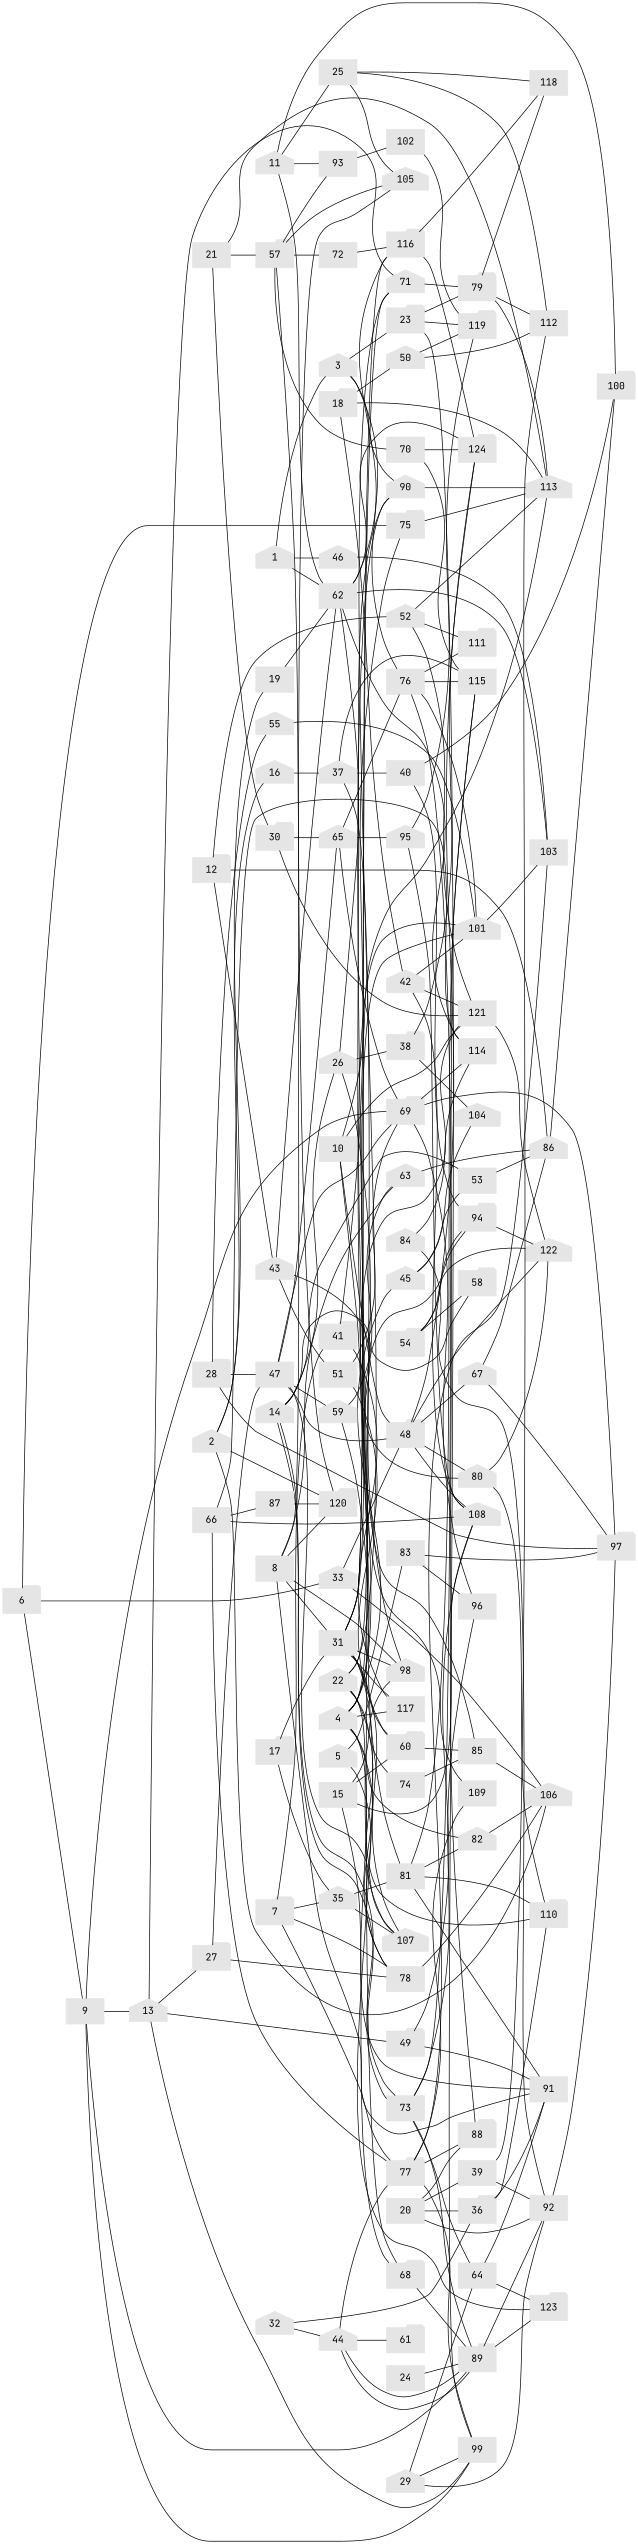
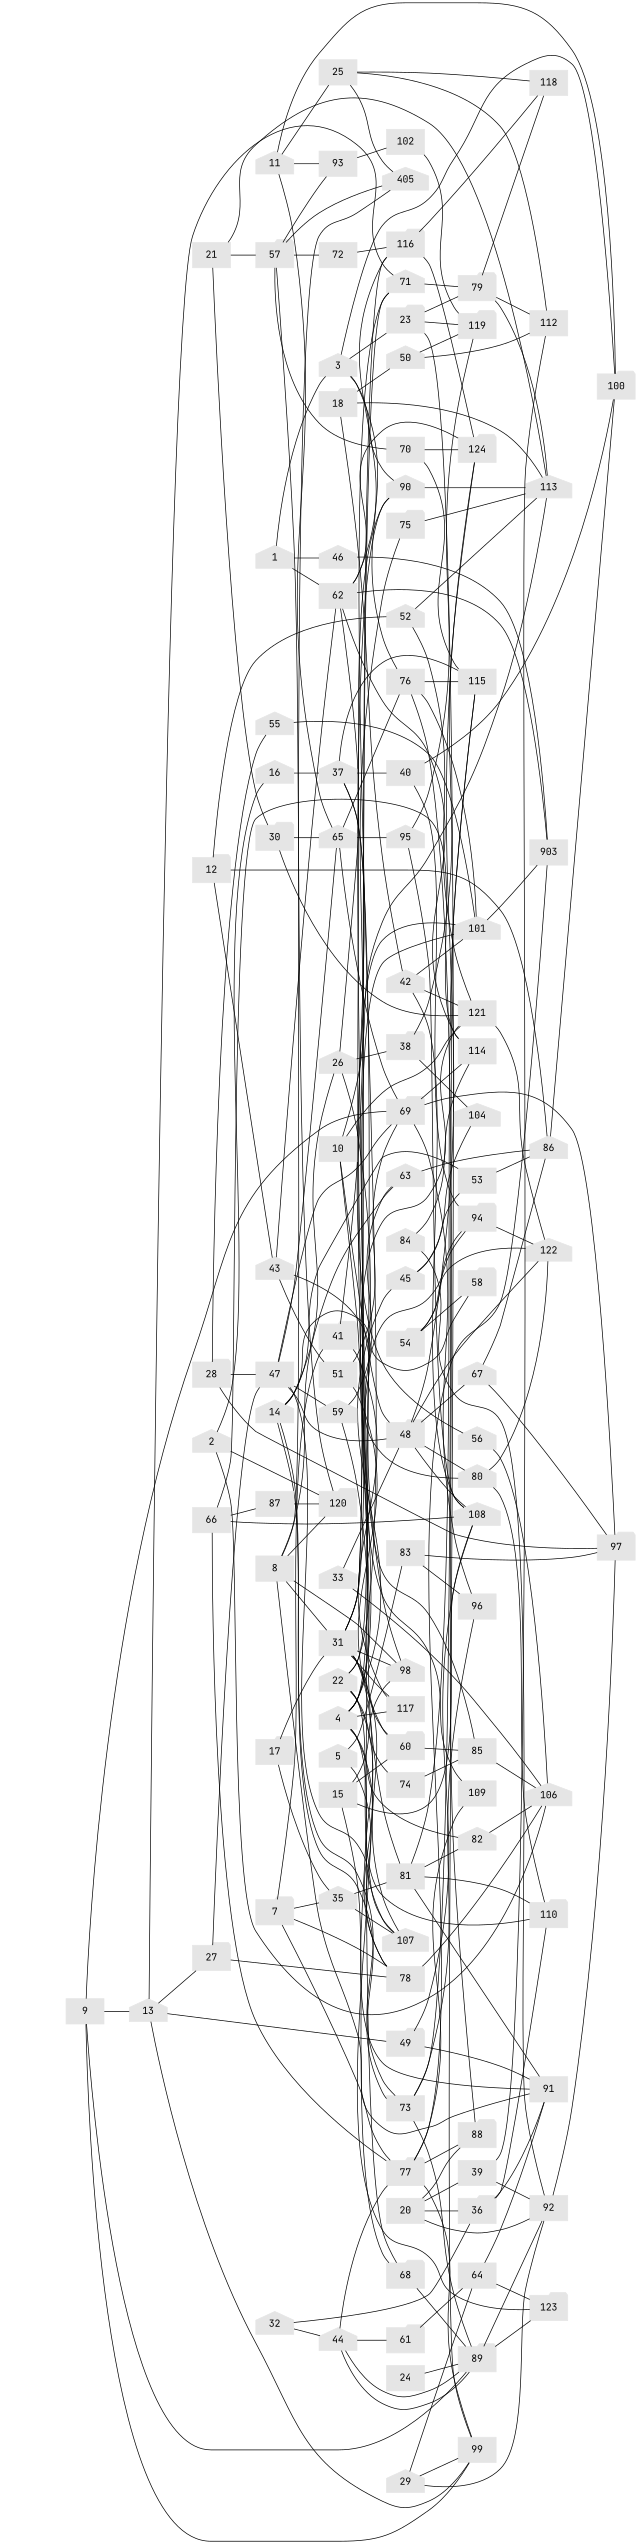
edge "3" -- "100": added
node "105": label "105" -> "405"
edge "11" -- "62": now "11" -- "65"
node "111": removed
node "19": removed
node "103": label "103" -> "903"
node "56": added
node "6": removed
edge "73" -- "64": now "61" -- "64"
